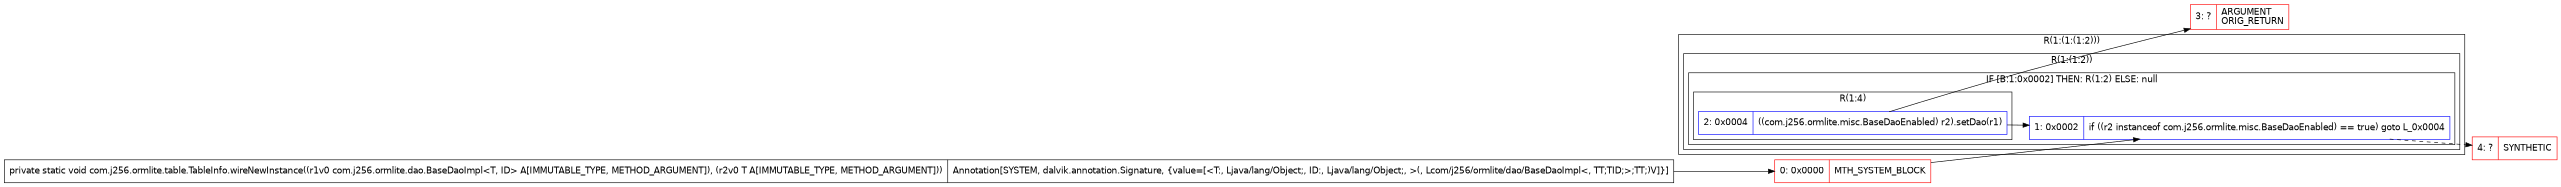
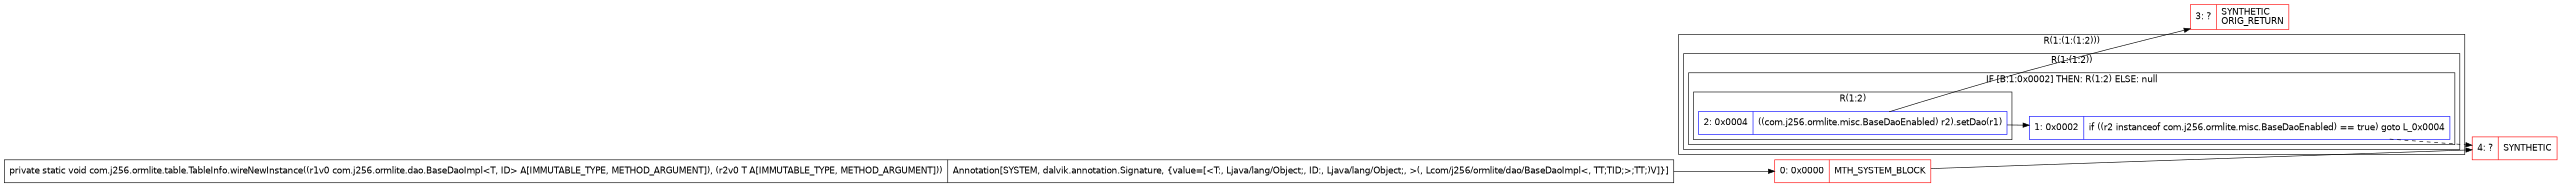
node "3: ?": text "ARGUMENT" -> "SYNTHETIC"
cluster "R(1:4)": label "R(1:4)" -> "R(1:2)"
edge "0: 0x0000" -> "1: 0x0002": now "0: 0x0000" -> "4: ?"
